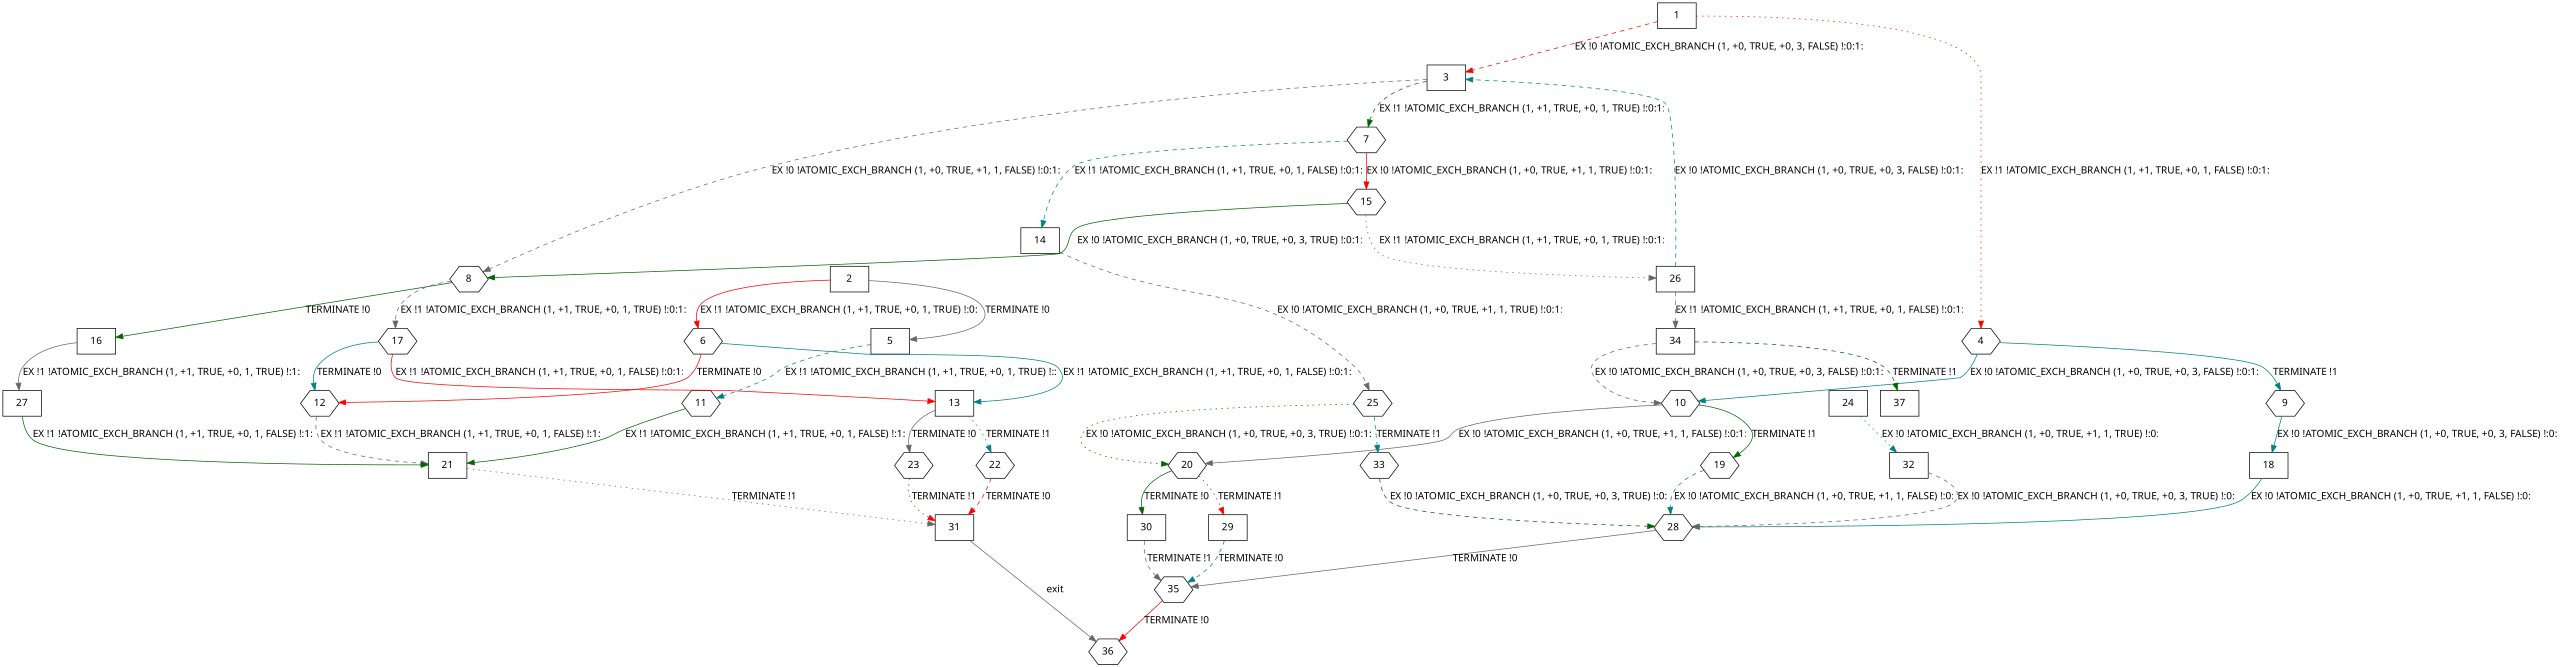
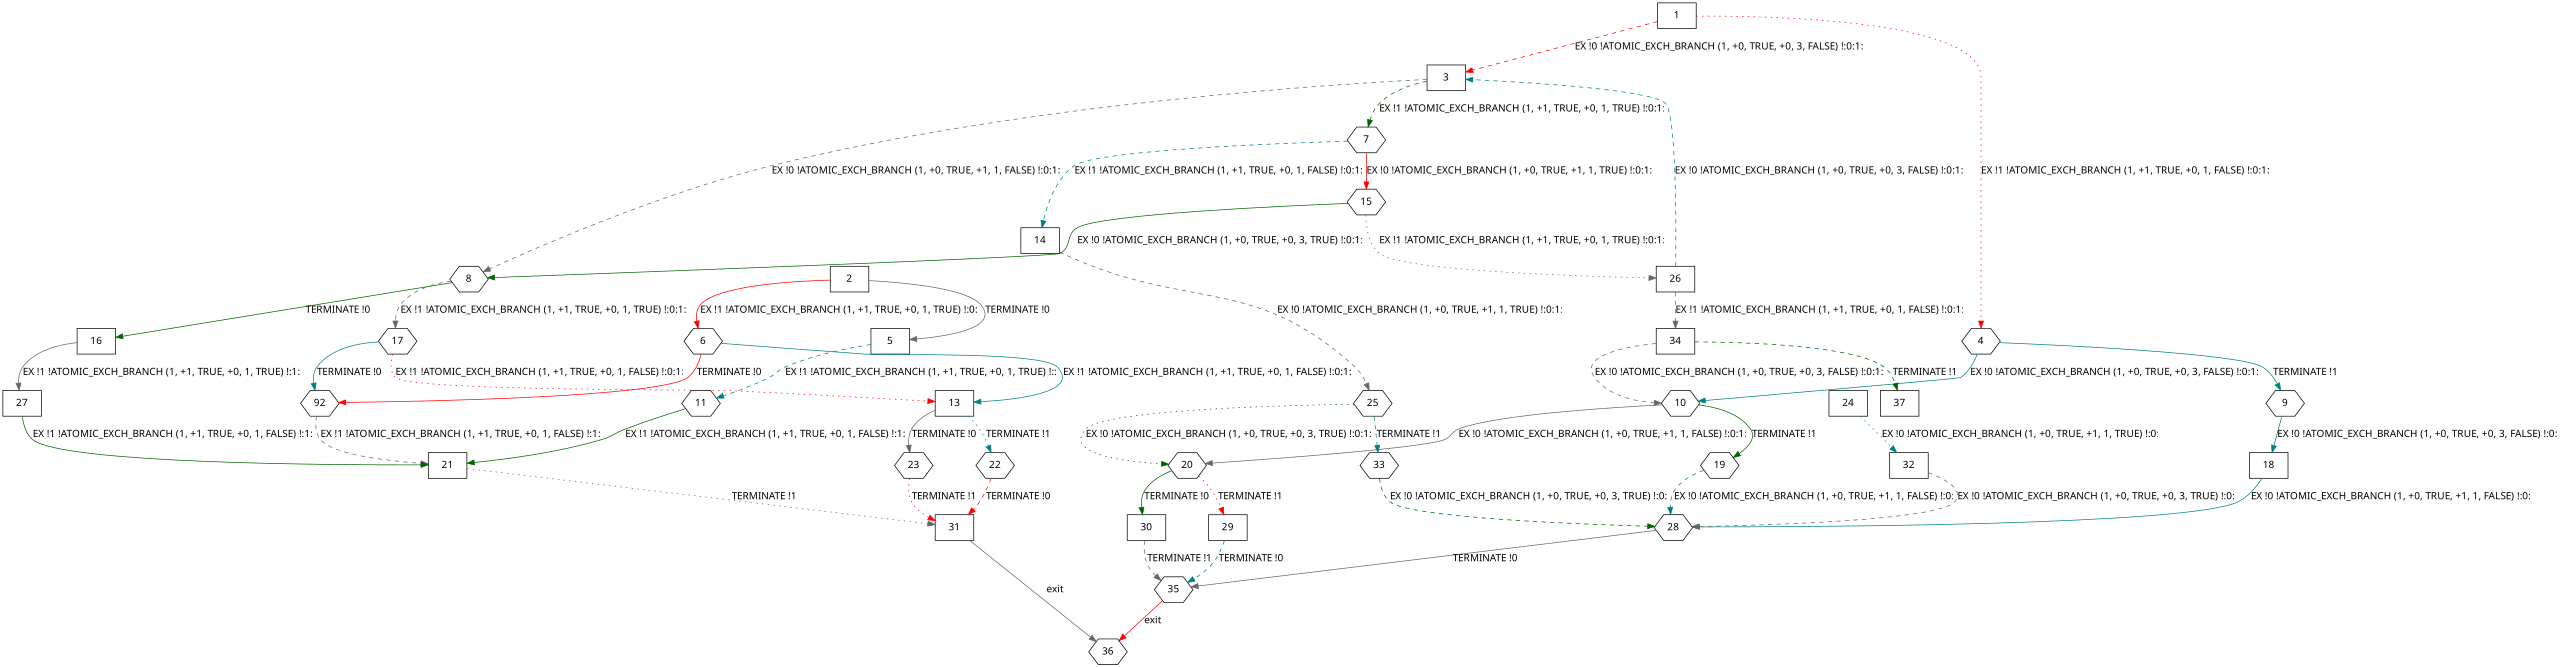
edge "17" -> "13": style solid -> dotted
node "12": label "12" -> "92"
edge "35" -> "36": label "TERMINATE !0" -> "exit"
